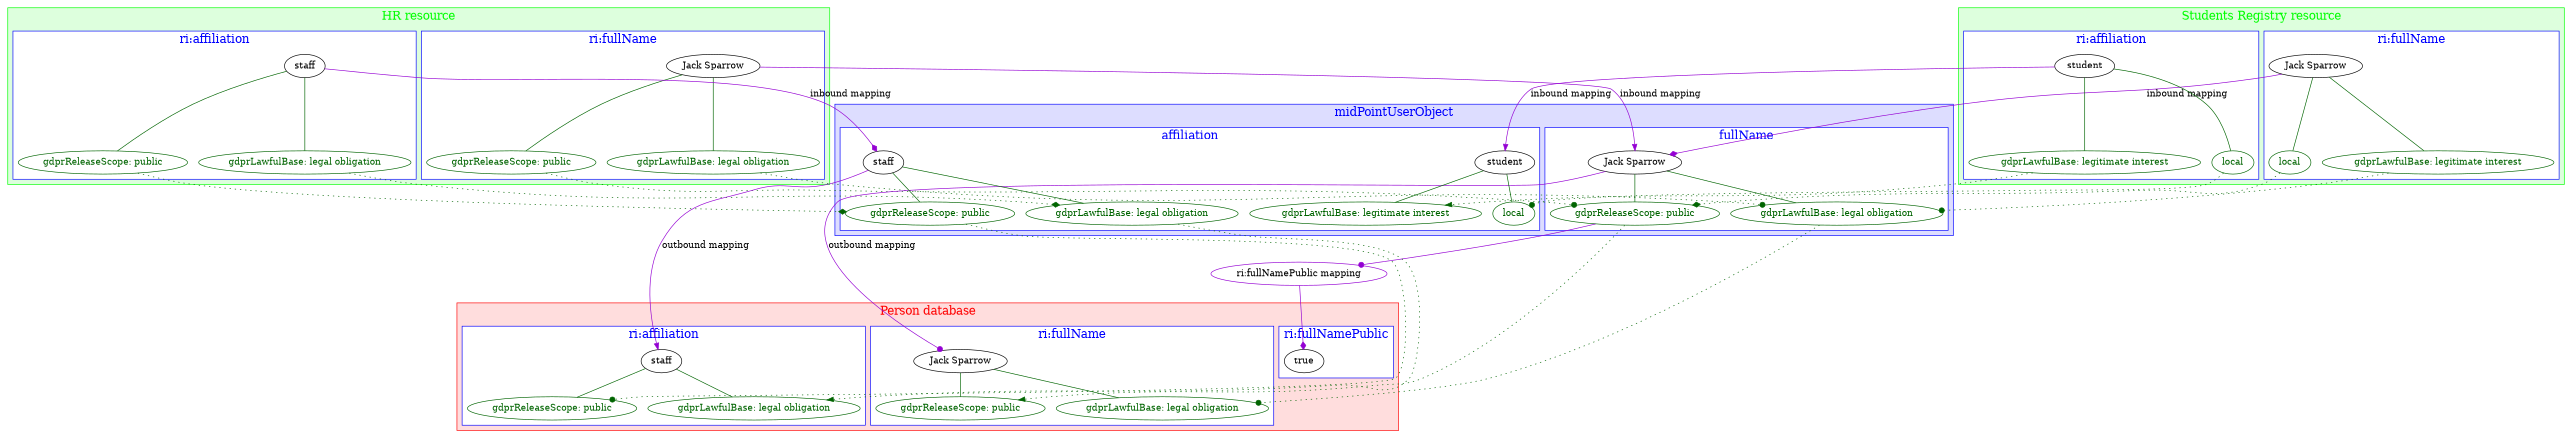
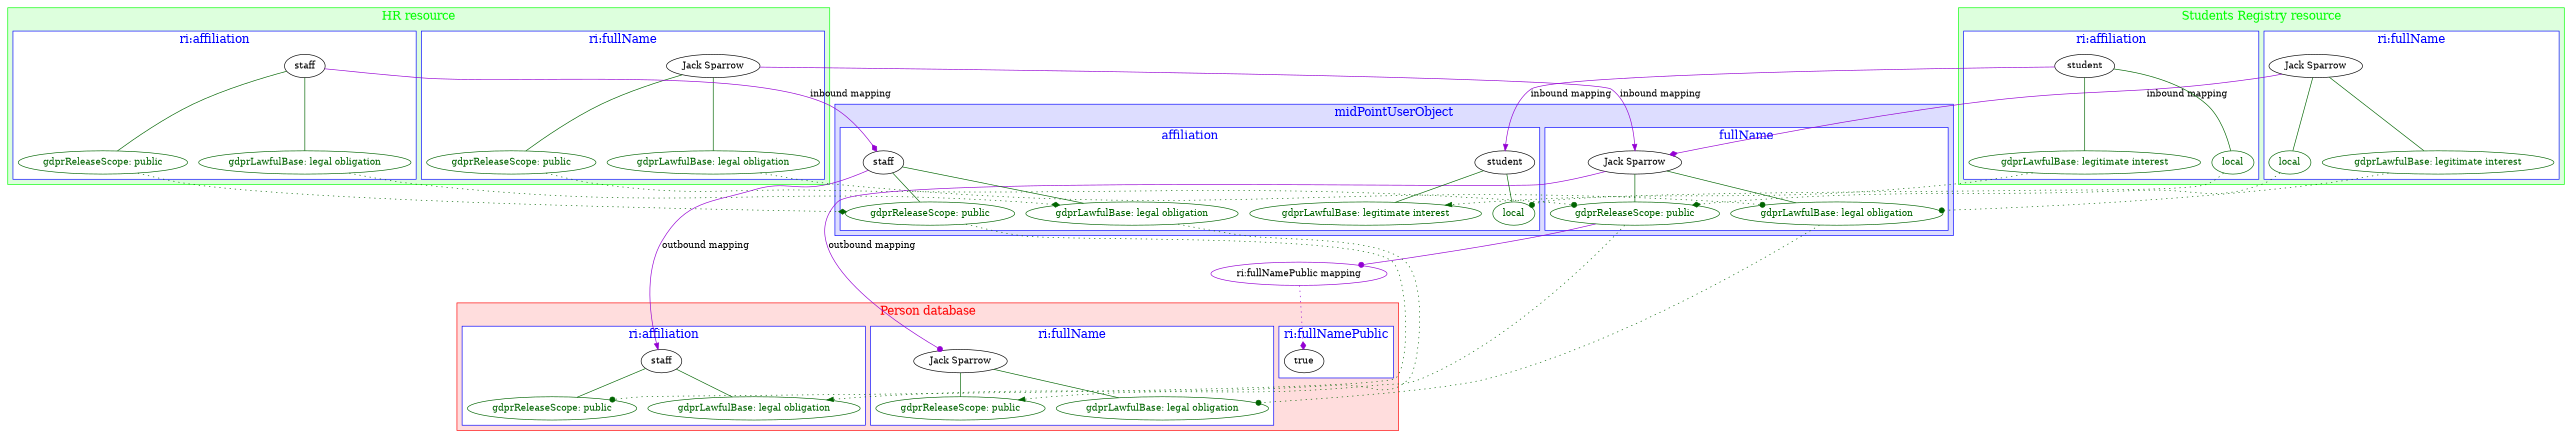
edge "ri:fullNamePublic mapping" -> "true": style solid -> dotted
